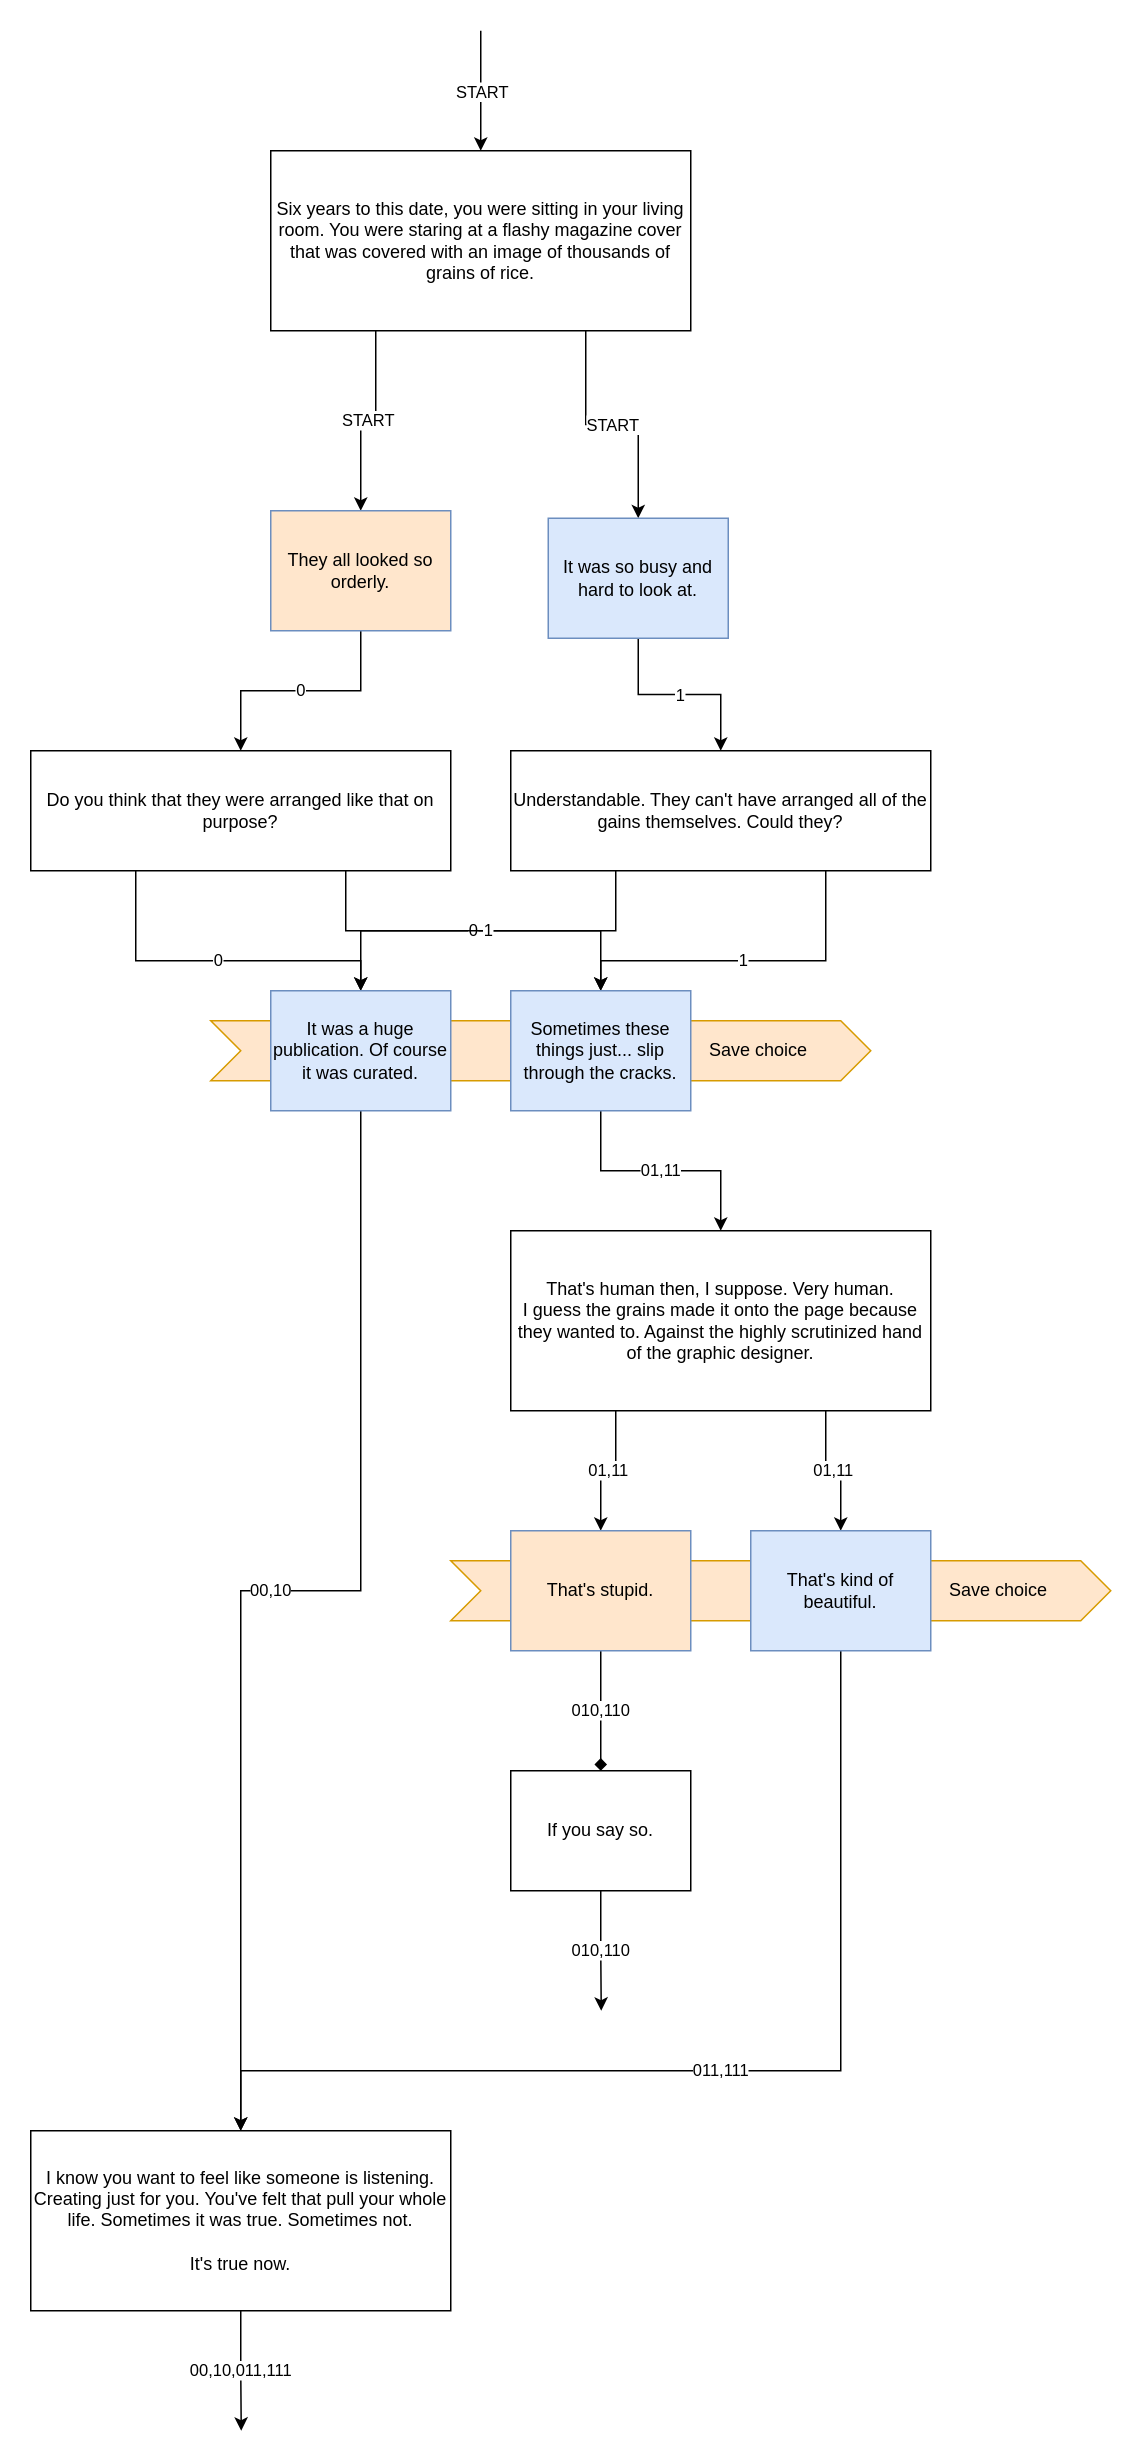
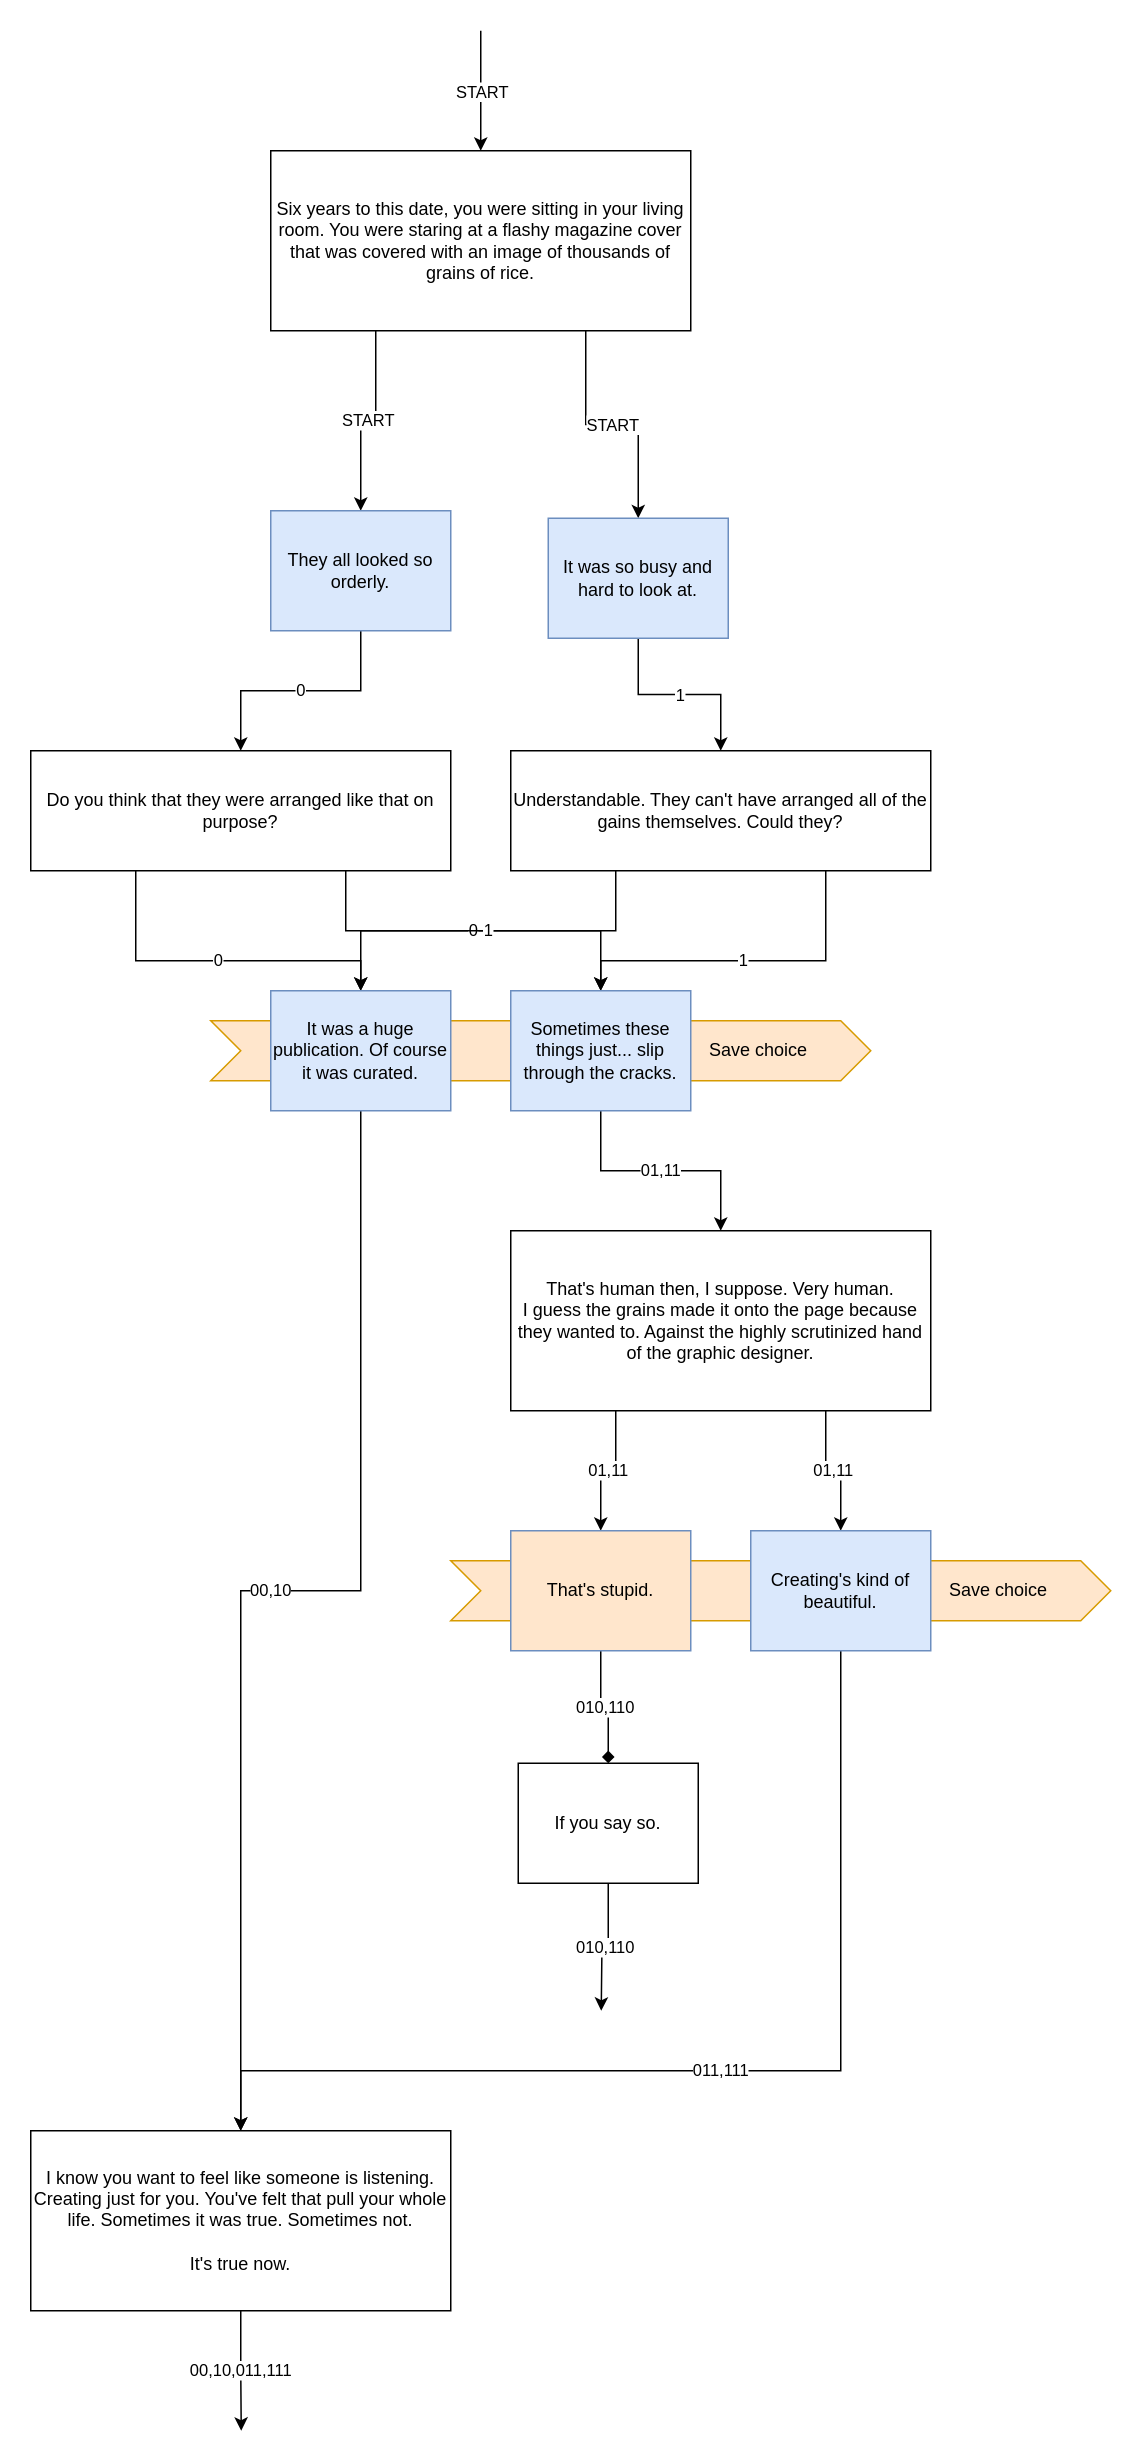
node "They all looked so orderly.": fillcolor #ffe6cc -> #dae8fc
node "That's kind of beautiful.": label "That's kind of beautiful." -> "Creating's kind of beautiful."
node "If you say so.": moved (601, 1831) -> (608, 1823)
